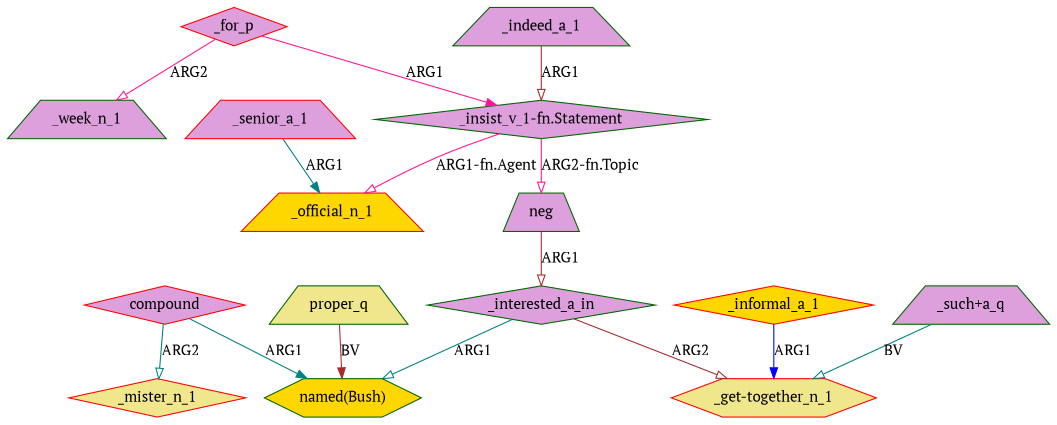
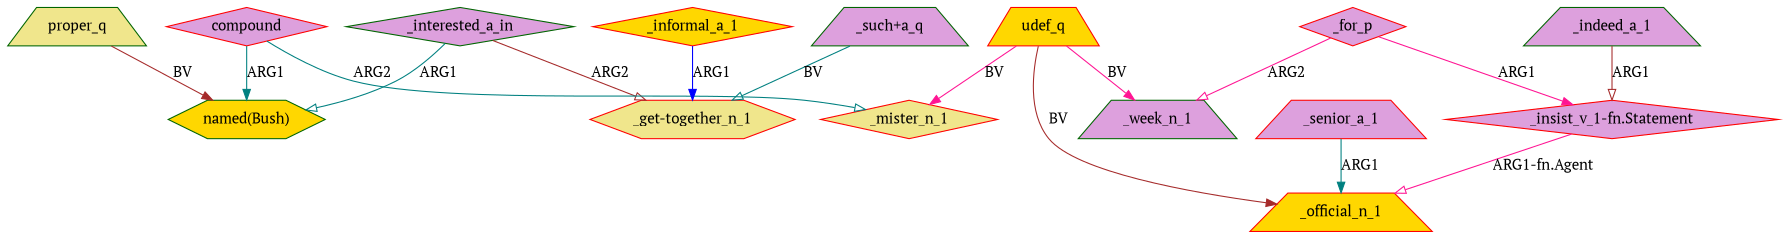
node "udef_q": added
node "_insist_v_1-fn.Statement": color darkgreen -> red
node "neg": removed
